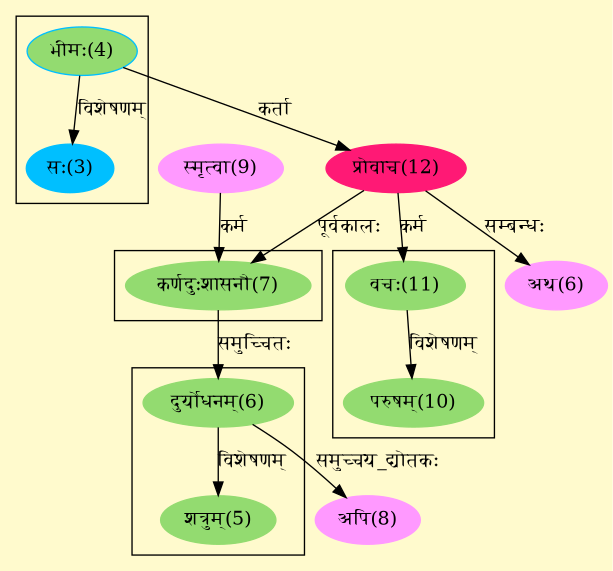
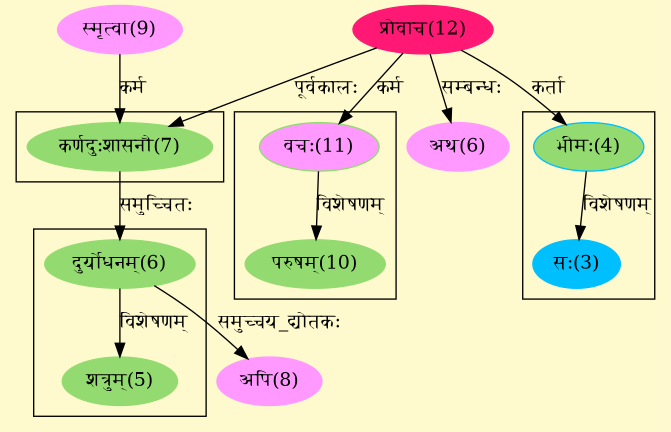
edge "भीमः(4)" -> "प्रोवाच(12)": reversed
node "वचः(11)": fillcolor #93db70 -> #ff99ff
